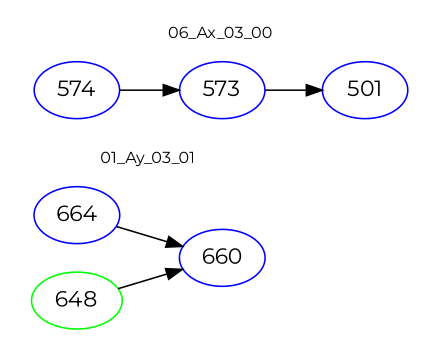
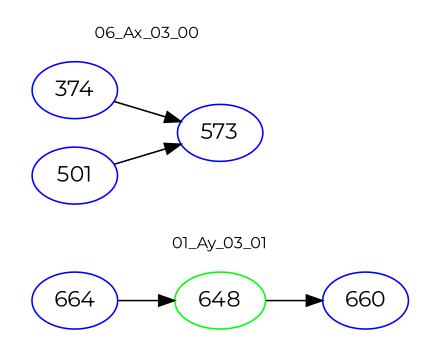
node "574": label "574" -> "374"
edge "573" -> "501": reversed
edge "664" -> "660": now "664" -> "648"
